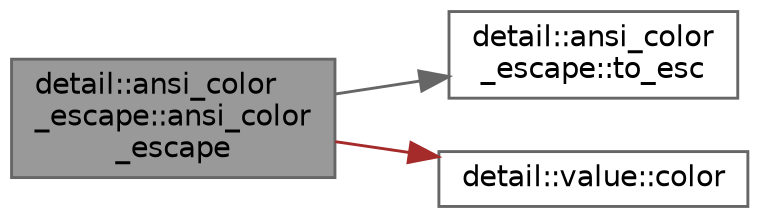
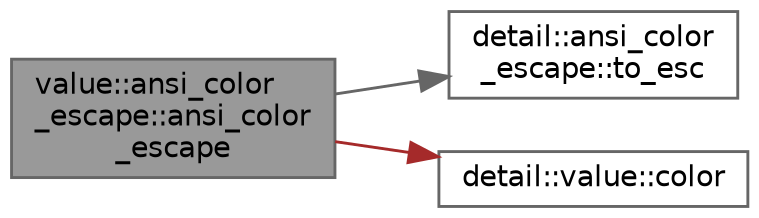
node "detail::ansi_color _escape::ansi_color _escape": label "detail::ansi_color _escape::ansi_color _escape" -> "value::ansi_color _escape::ansi_color _escape"
